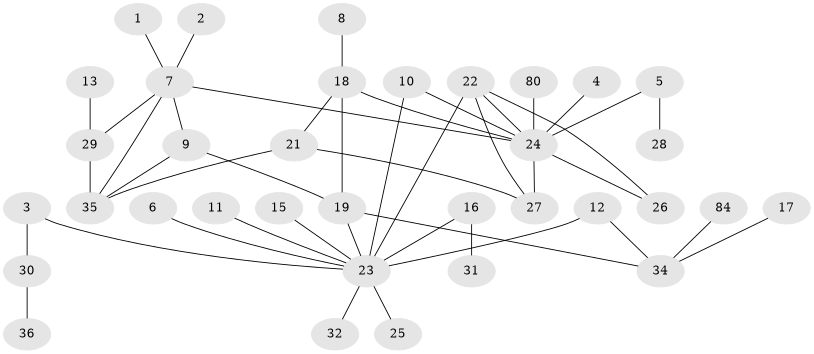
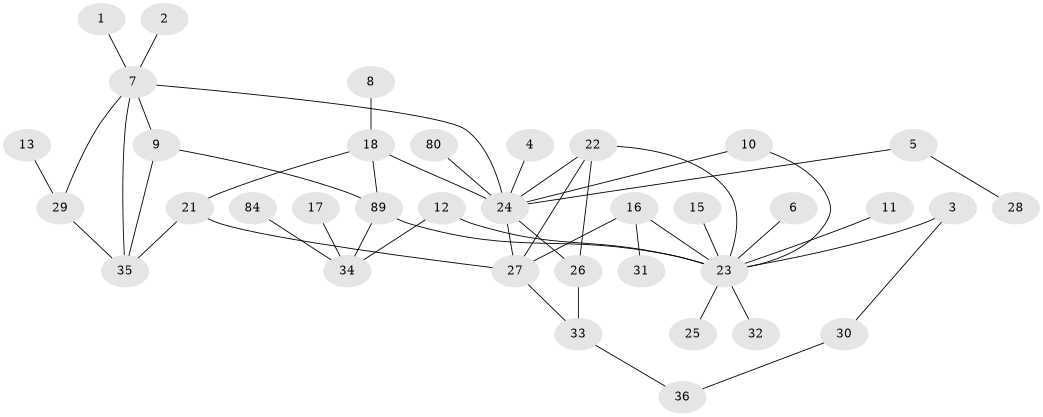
node "19": label "19" -> "89"
edge "16" -- "27": added
node "33": added
